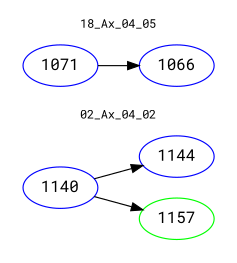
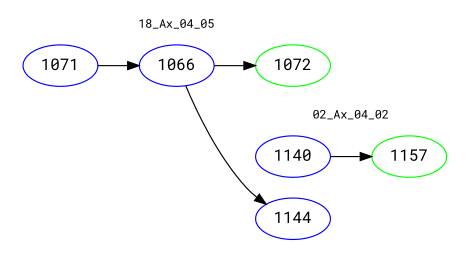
node "1072": added
edge "1140" -> "1144": now "1066" -> "1144"
